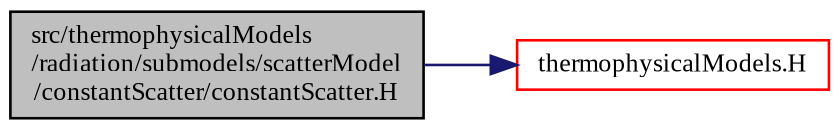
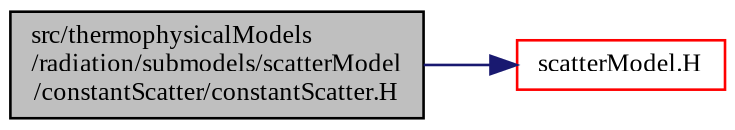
node "thermophysicalModels.H": label "thermophysicalModels.H" -> "scatterModel.H"
